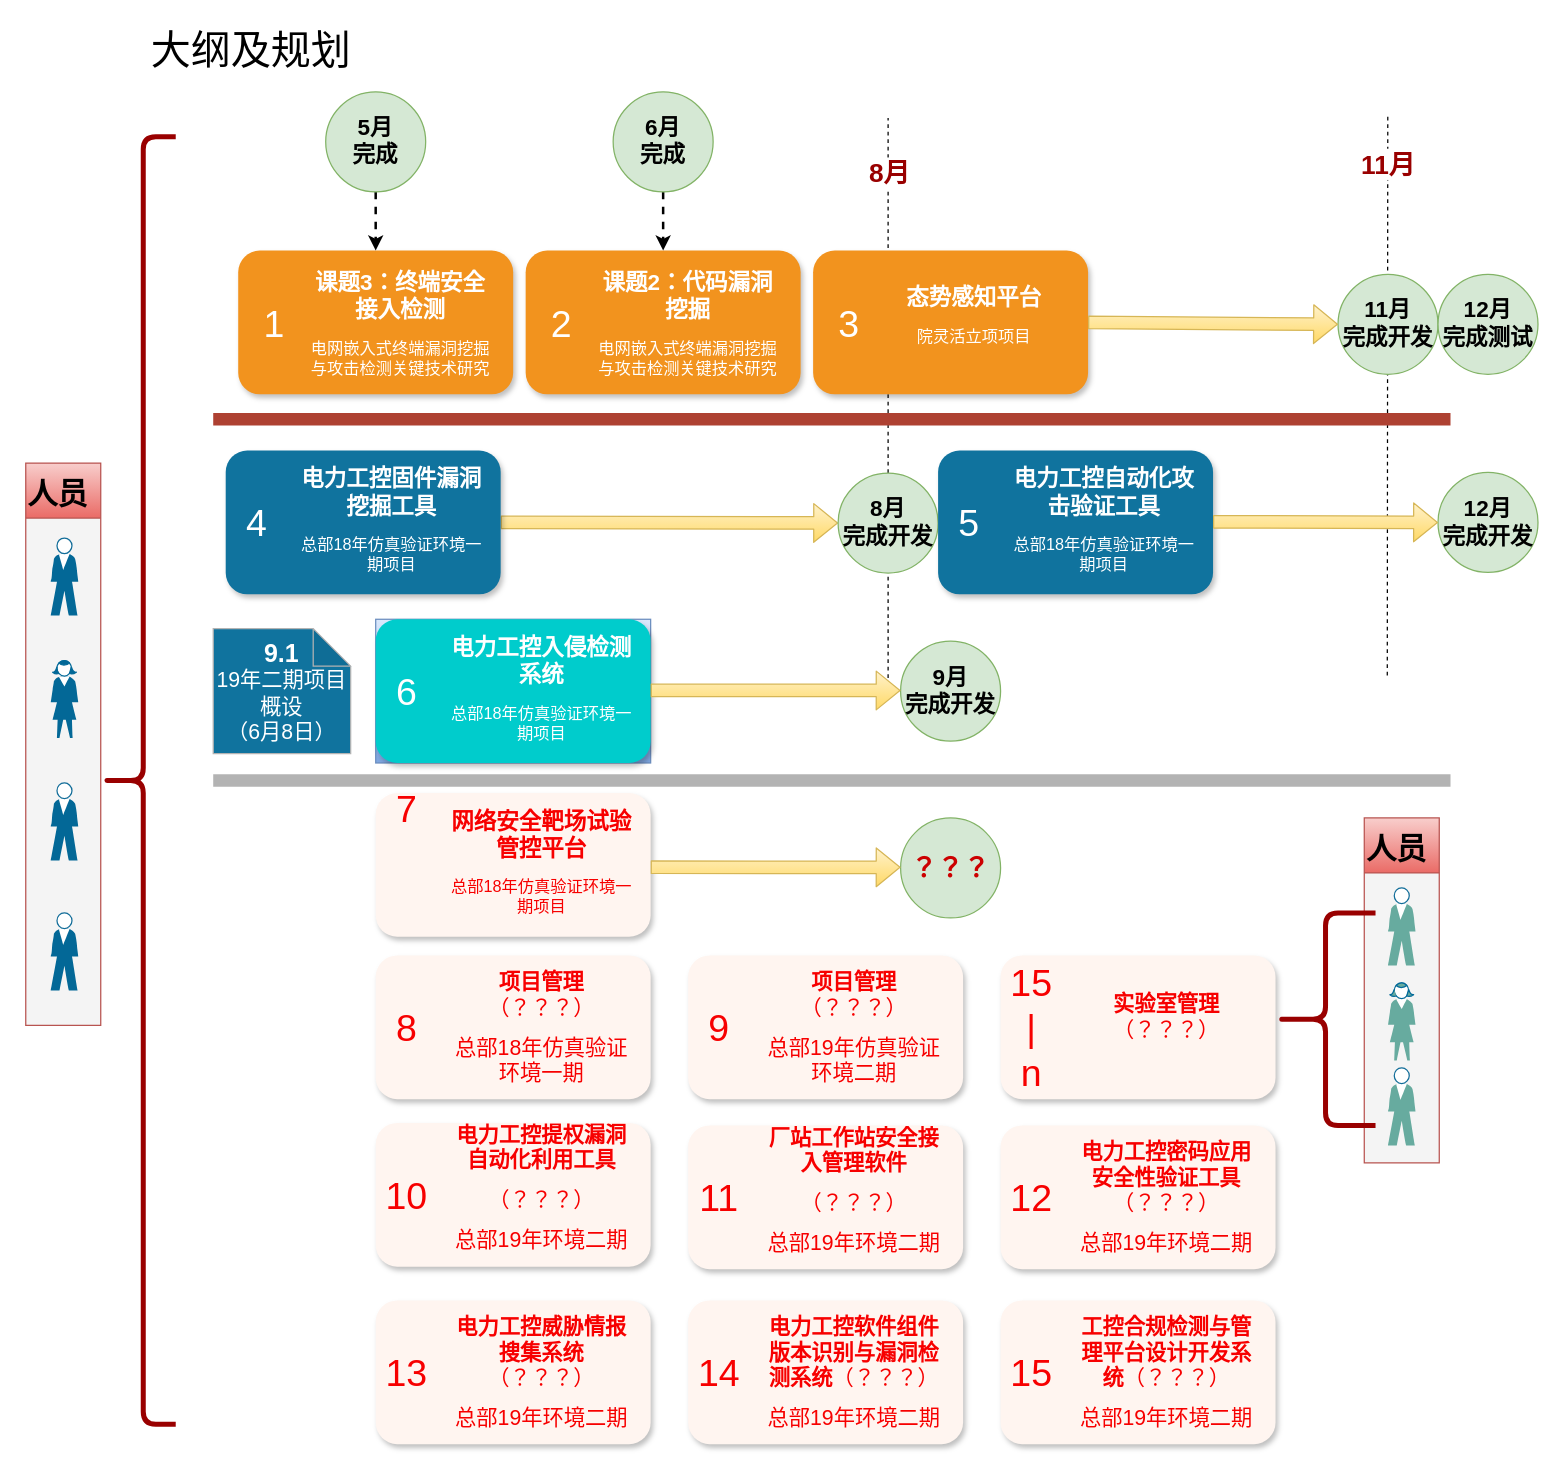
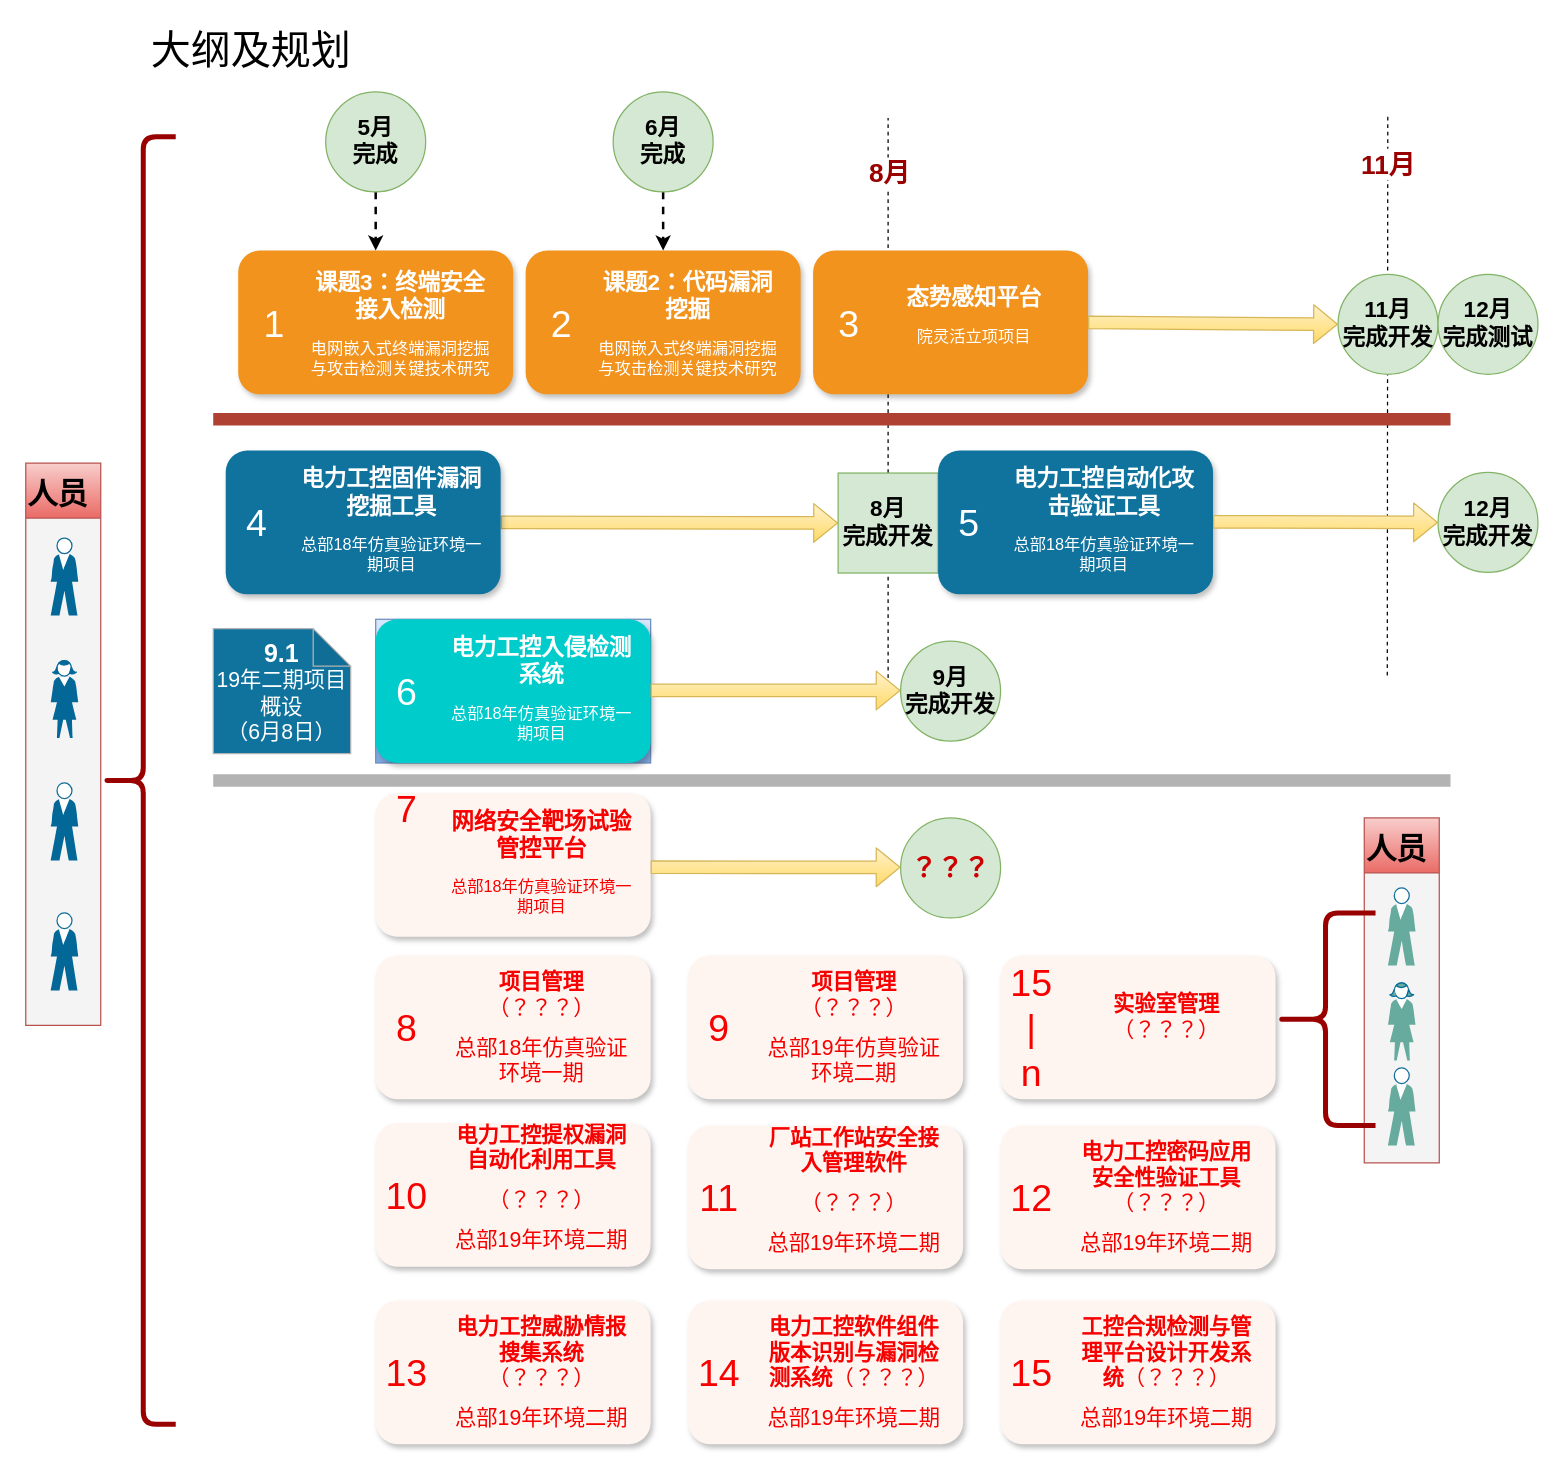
node "8月 完成开发": shape ellipse -> rectangle
